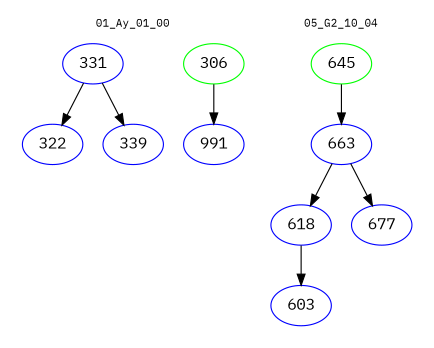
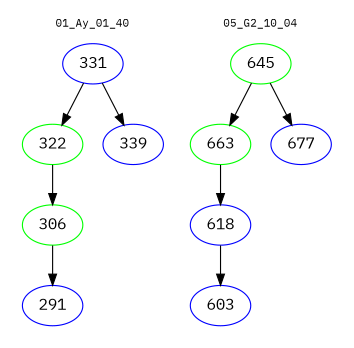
cluster "01_Ay_01_00": label "01_Ay_01_00" -> "01_Ay_01_40"
node "322": color blue -> green
node "991": label "991" -> "291"
node "663": color blue -> green
edge "322" -> "306": added
edge "663" -> "677": now "645" -> "677"
